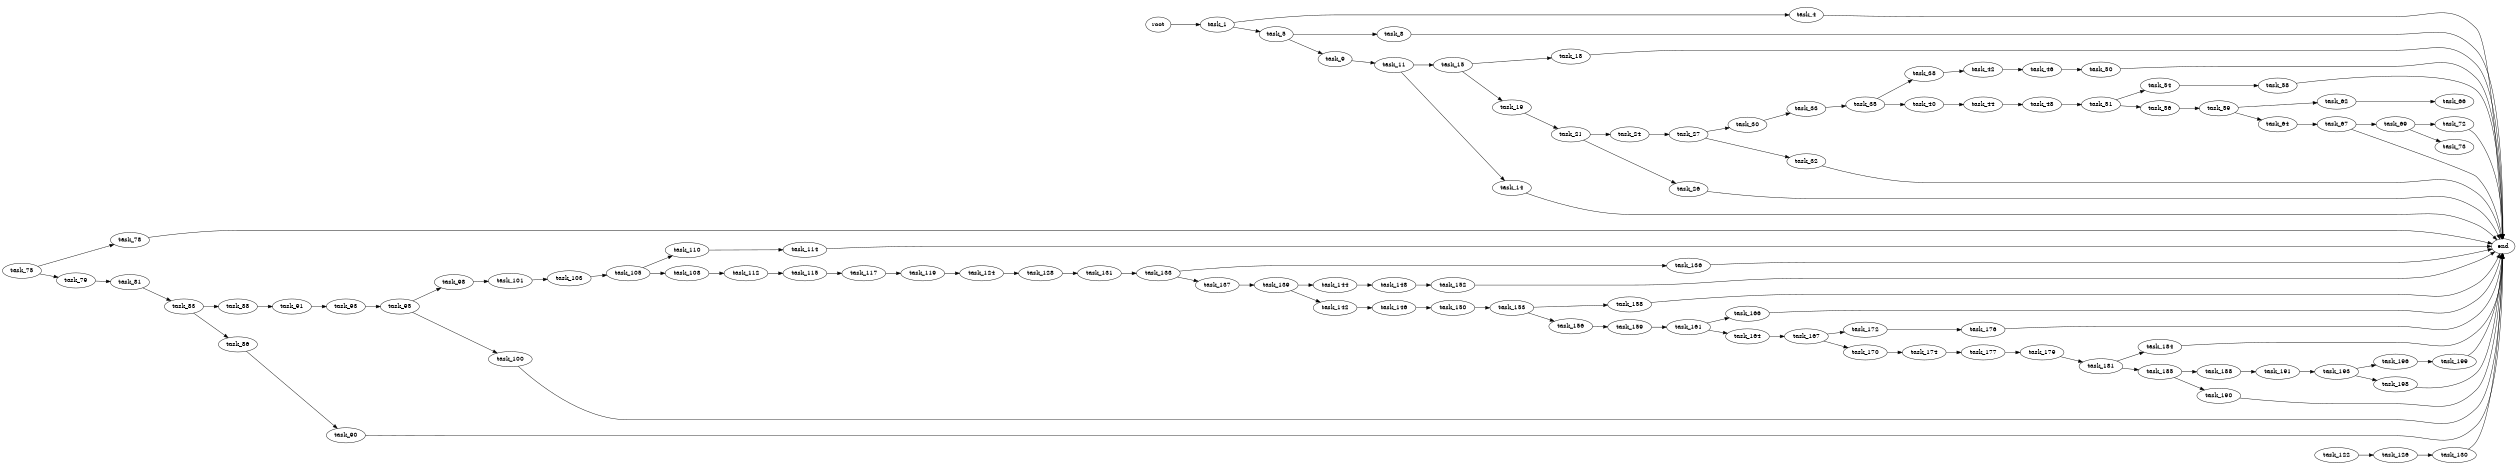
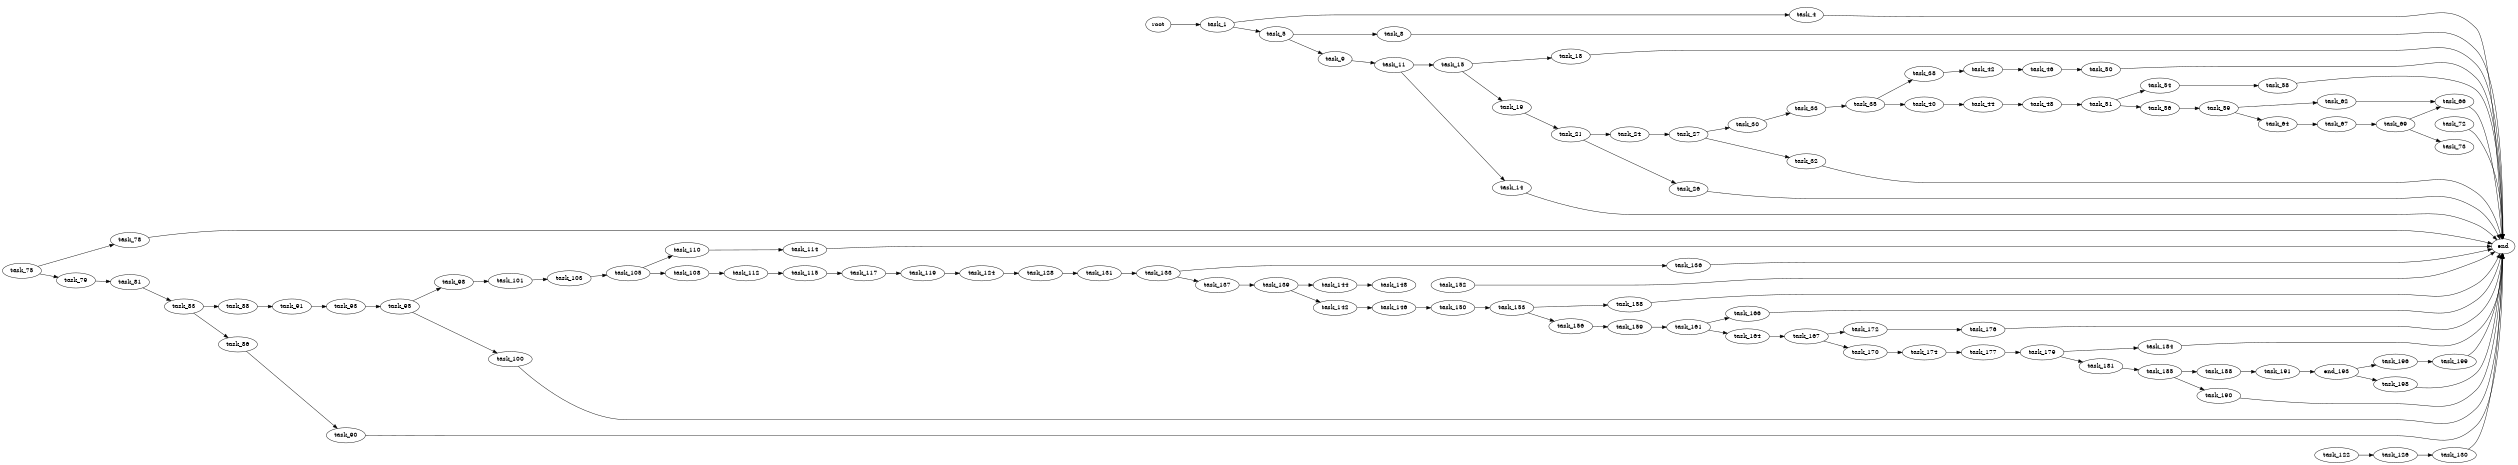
edge "task_69" -> "task_72": now "task_69" -> "task_66"
edge "task_67" -> "end": now "task_66" -> "end"
edge "task_148" -> "task_152": removed
edge "task_181" -> "task_184": now "task_179" -> "task_184"
node "task_193": label "task_193" -> "end_193"
